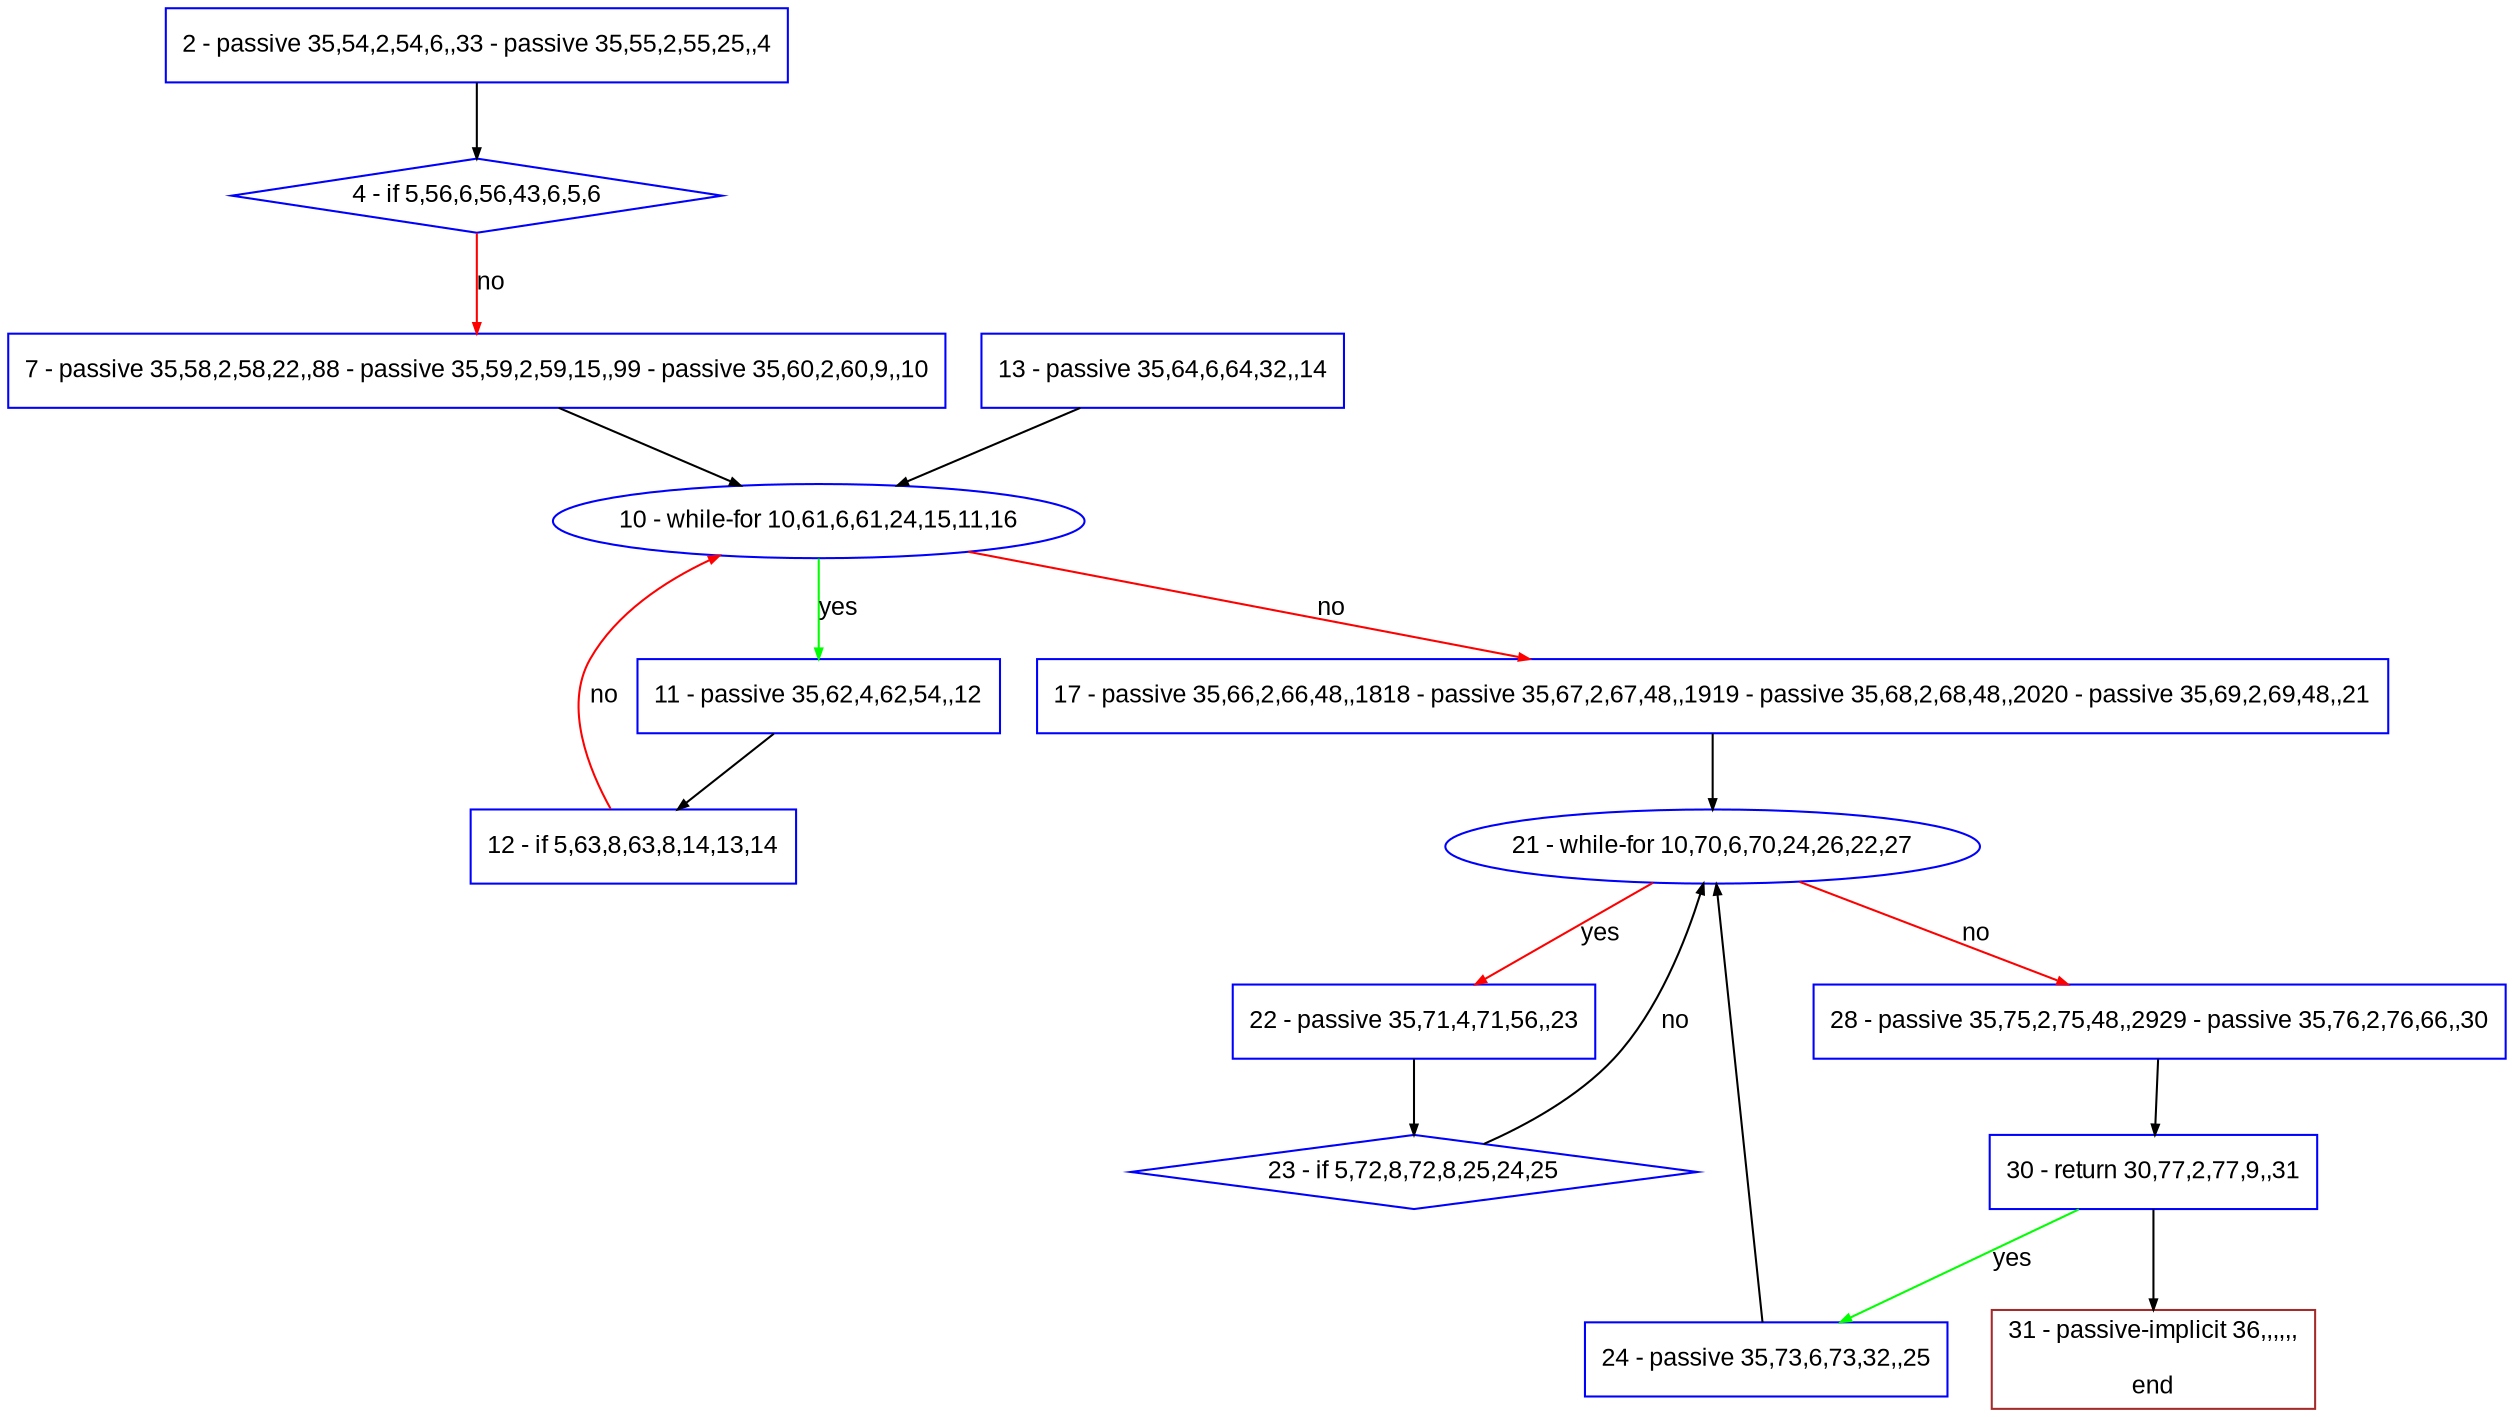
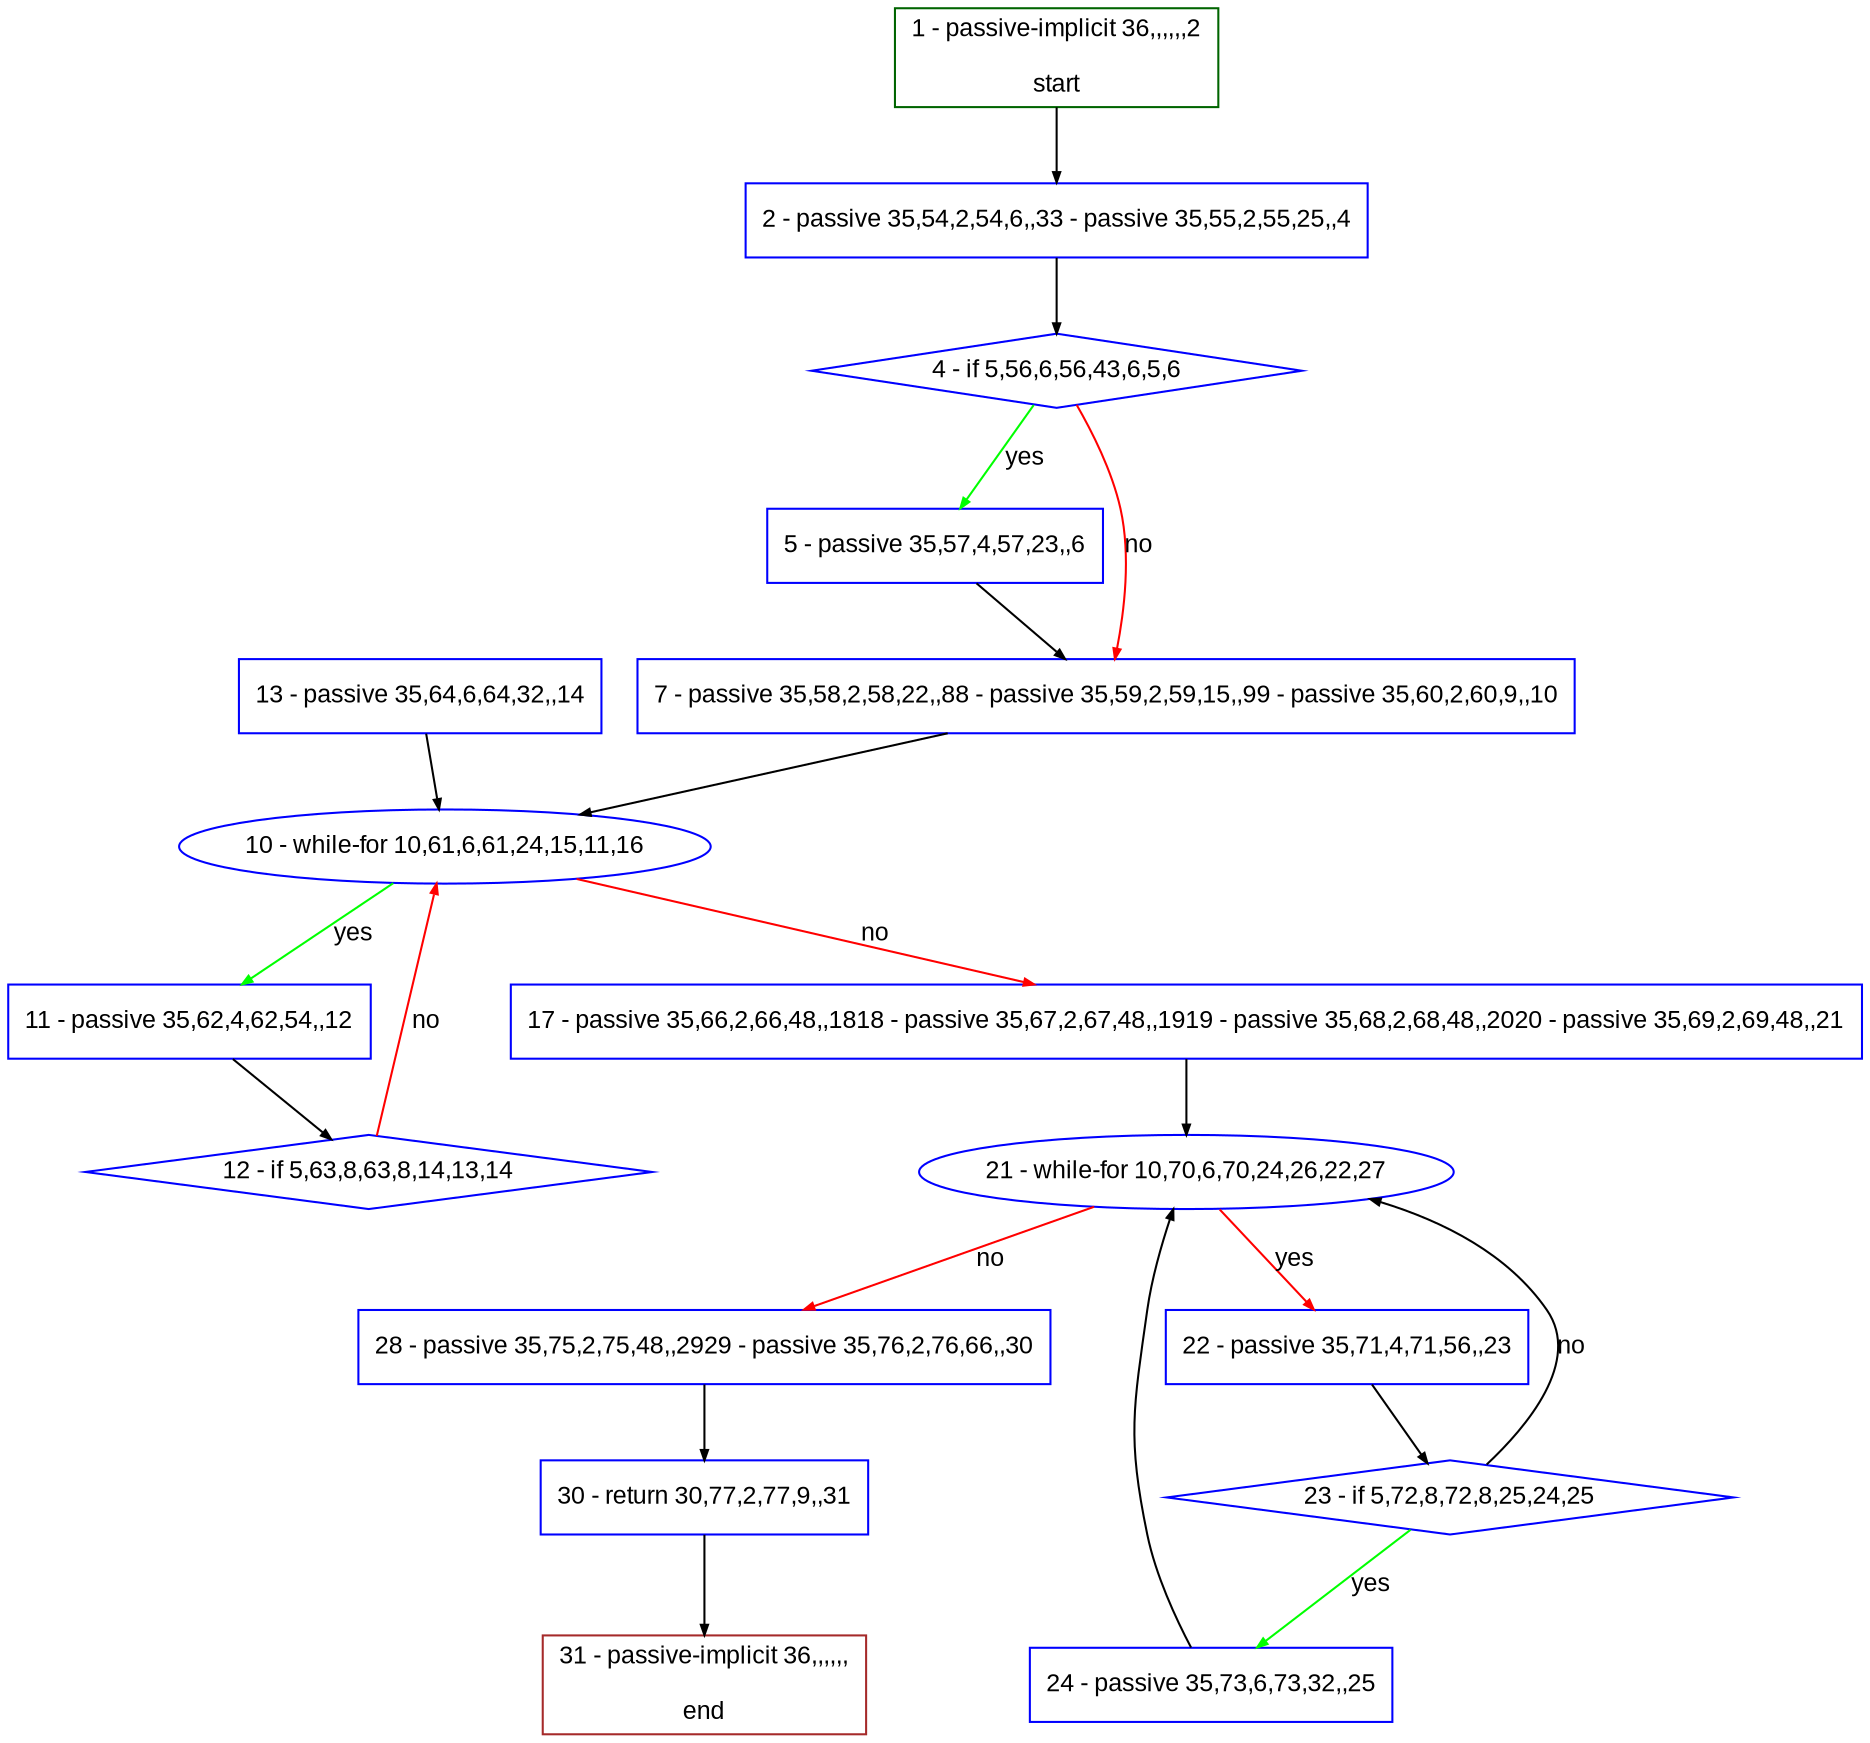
node "1 - passive-implicit 36,,,,,,2 start": added
node "5 - passive 35,57,4,57,23,,6": added
node "12 - if 5,63,8,63,8,14,13,14": shape box -> diamond
edge "30 - return 30,77,2,77,9,,31" -> "24 - passive 35,73,6,73,32,,25": now "23 - if 5,72,8,72,8,25,24,25" -> "24 - passive 35,73,6,73,32,,25"
